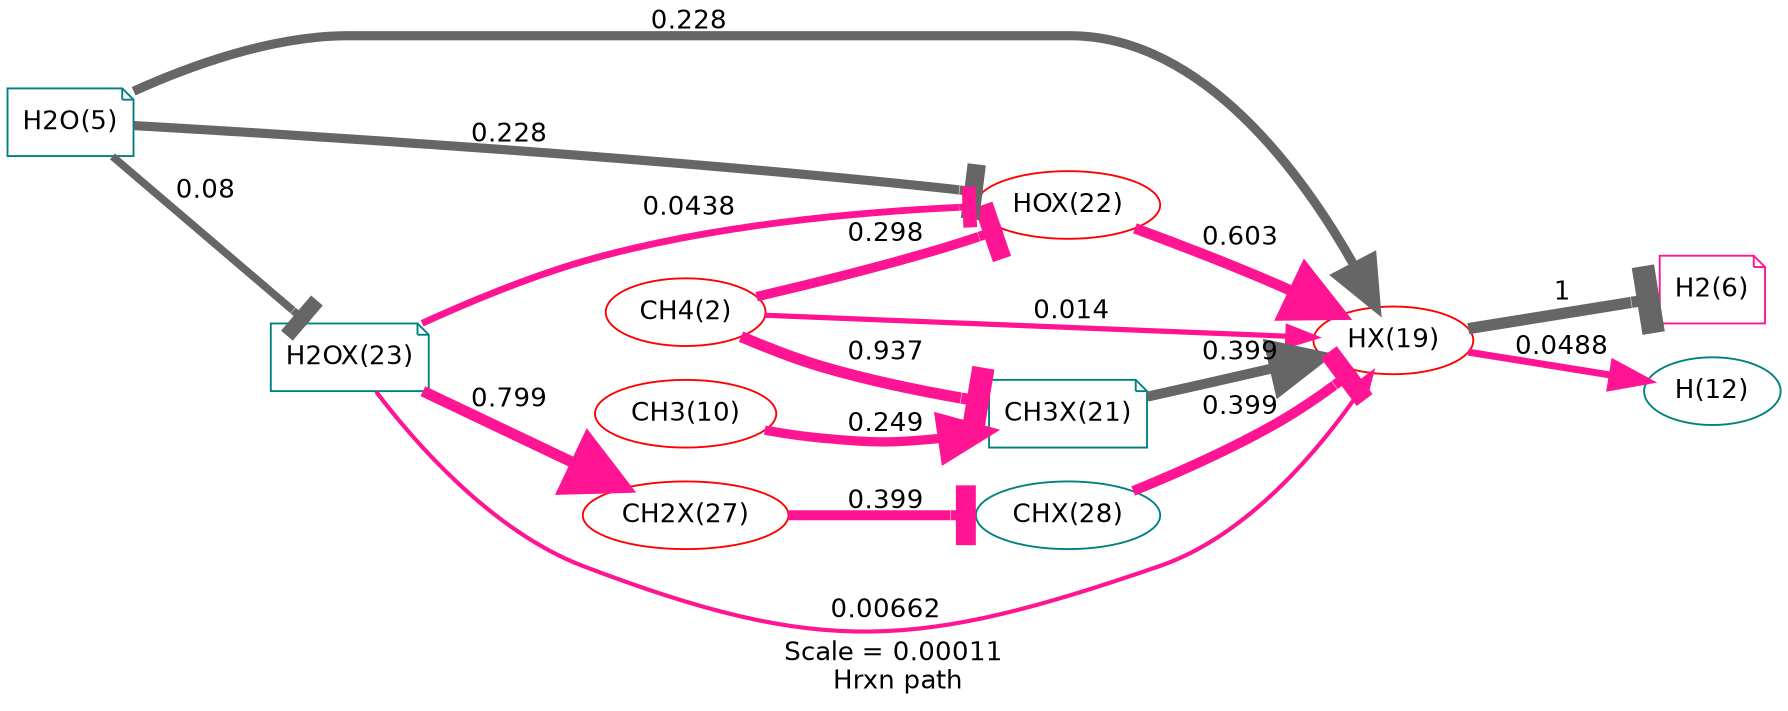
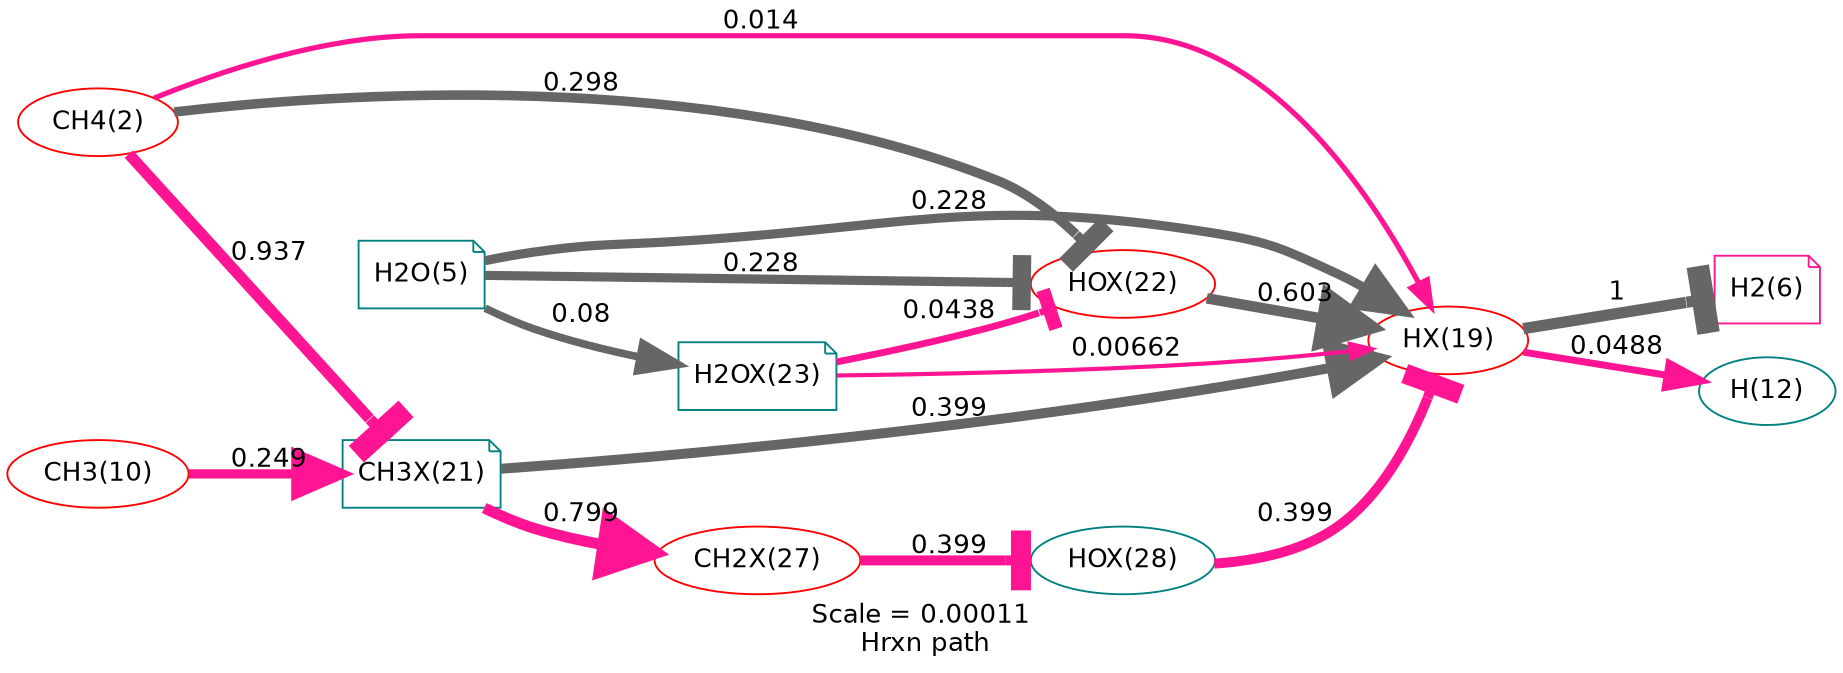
edge "H2O(5)" -> "H2OX(23)": arrowhead tee -> normal
edge "HOX(22)" -> "HX(19)": color deeppink -> gray40
edge "CH4(2)" -> "HOX(22)": color deeppink -> gray40
edge "H2OX(23)" -> "CH2X(27)": now "CH3X(21)" -> "CH2X(27)"
node "CHX(28)": label "CHX(28)" -> "HOX(28)"
